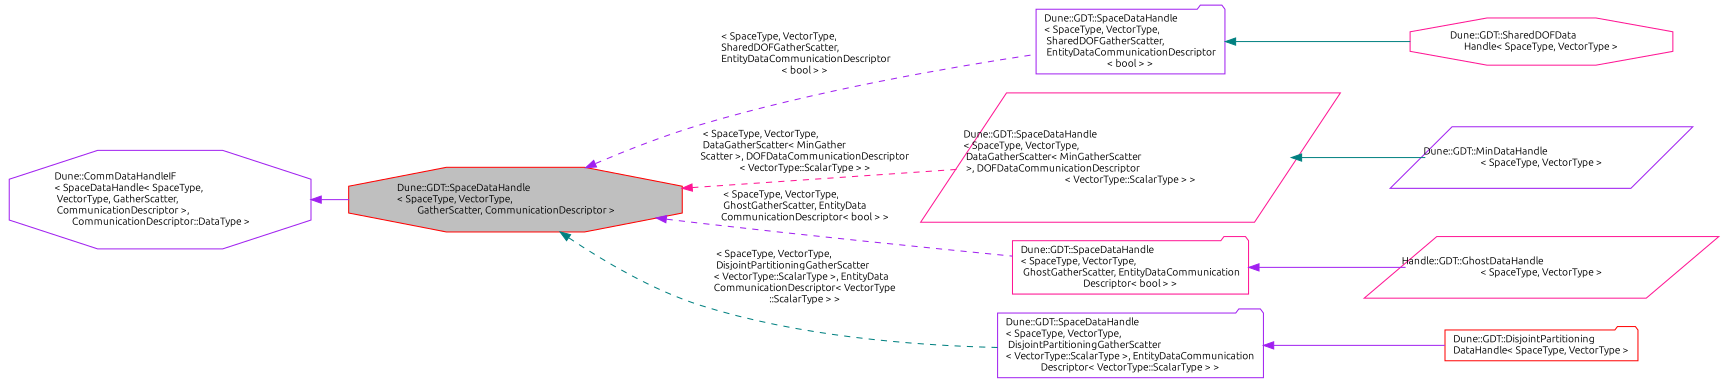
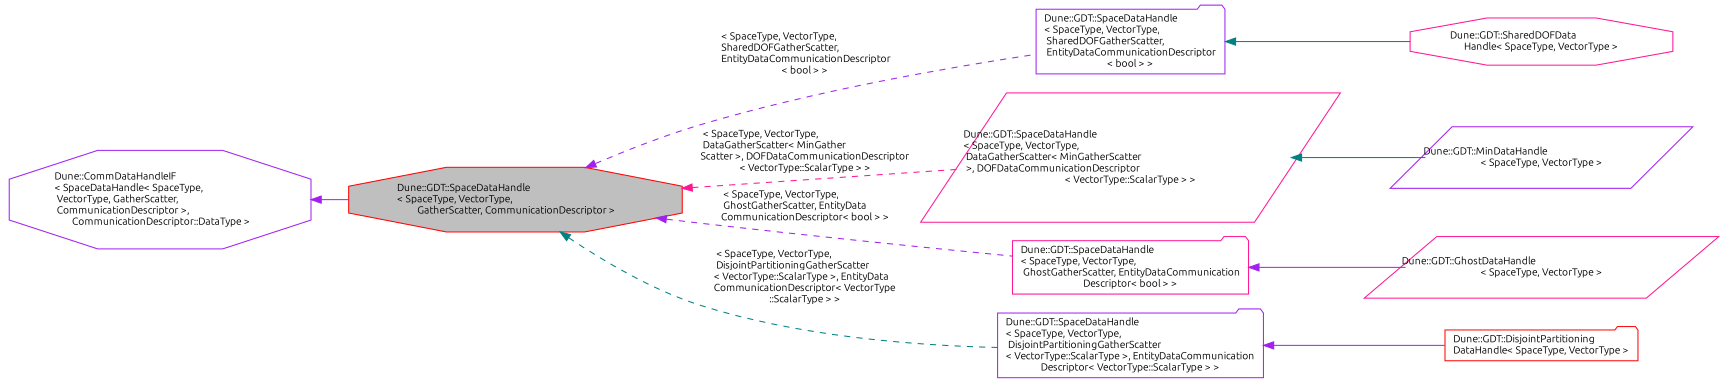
node "Handle::GDT::GhostDataHandle < SpaceType, VectorType >": label "Handle::GDT::GhostDataHandle < SpaceType, VectorType >" -> "Dune::GDT::GhostDataHandle < SpaceType, VectorType >"
